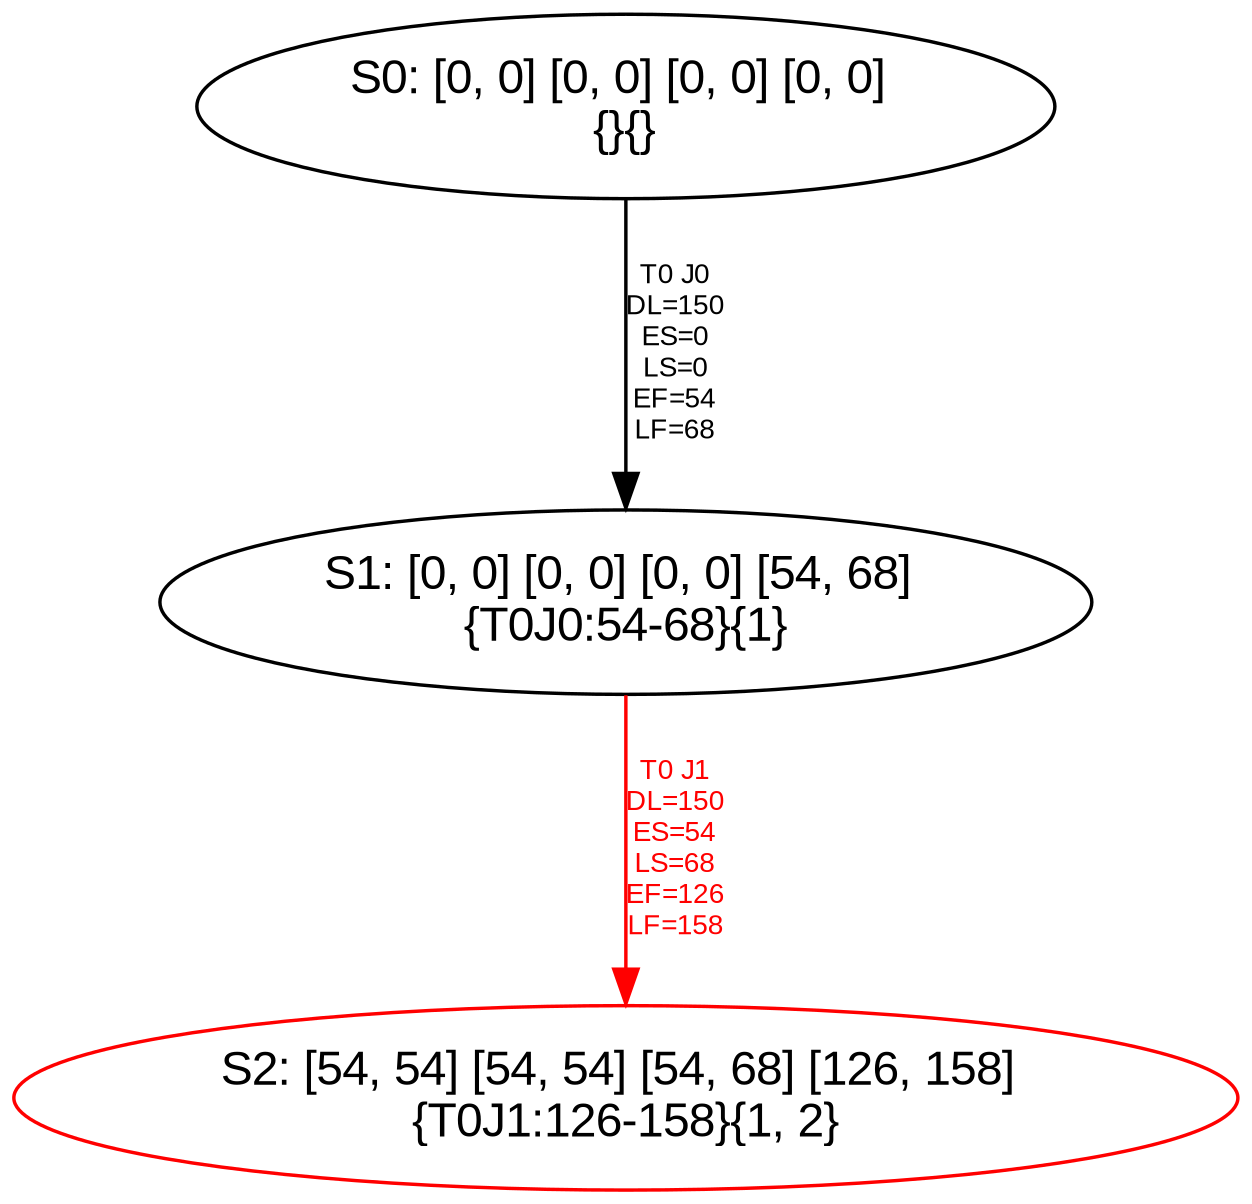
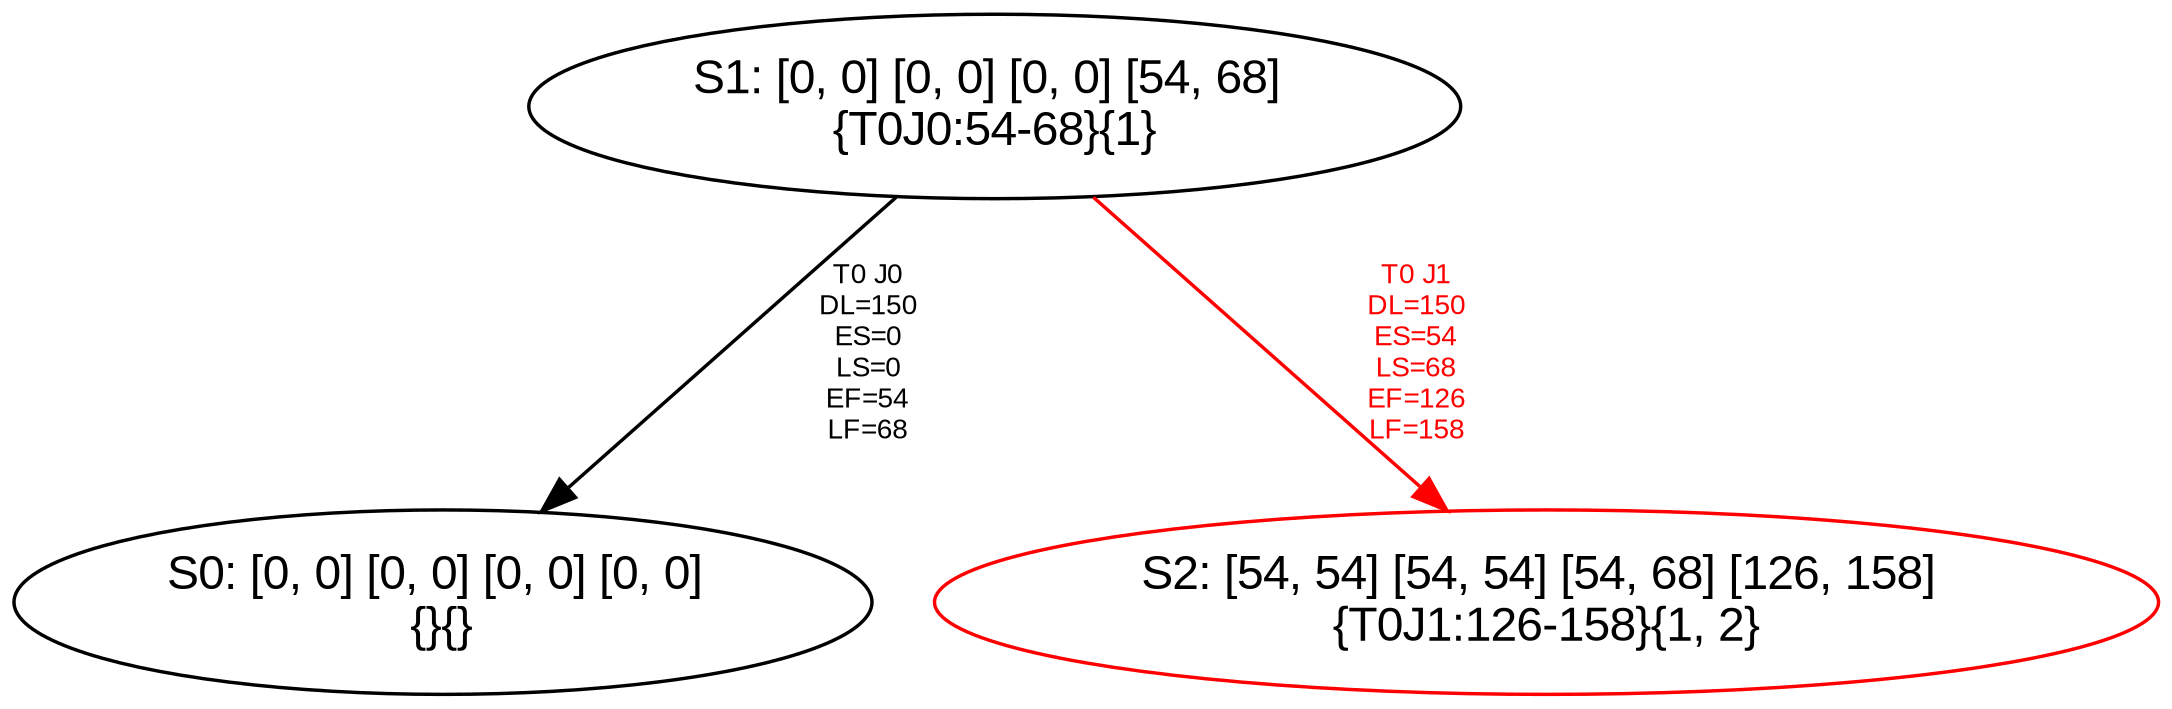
edge "S0: [0, 0] [0, 0] [0, 0] [0, 0] {}{}" -> "S1: [0, 0] [0, 0] [0, 0] [54, 68] {T0J0:54-68}{1}": reversed
